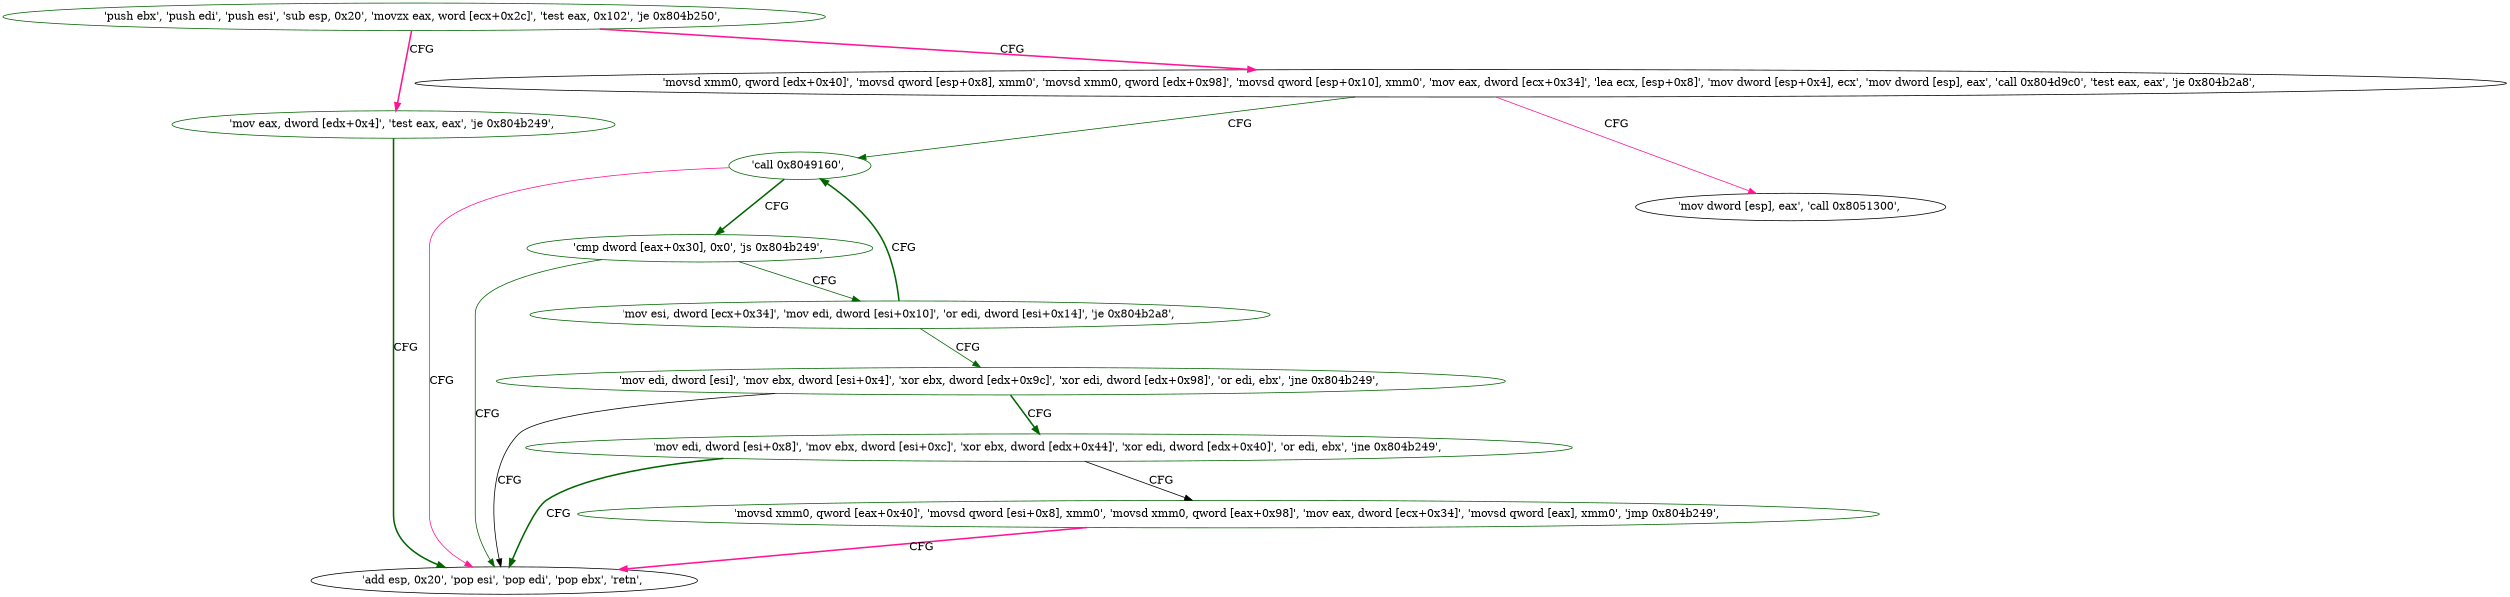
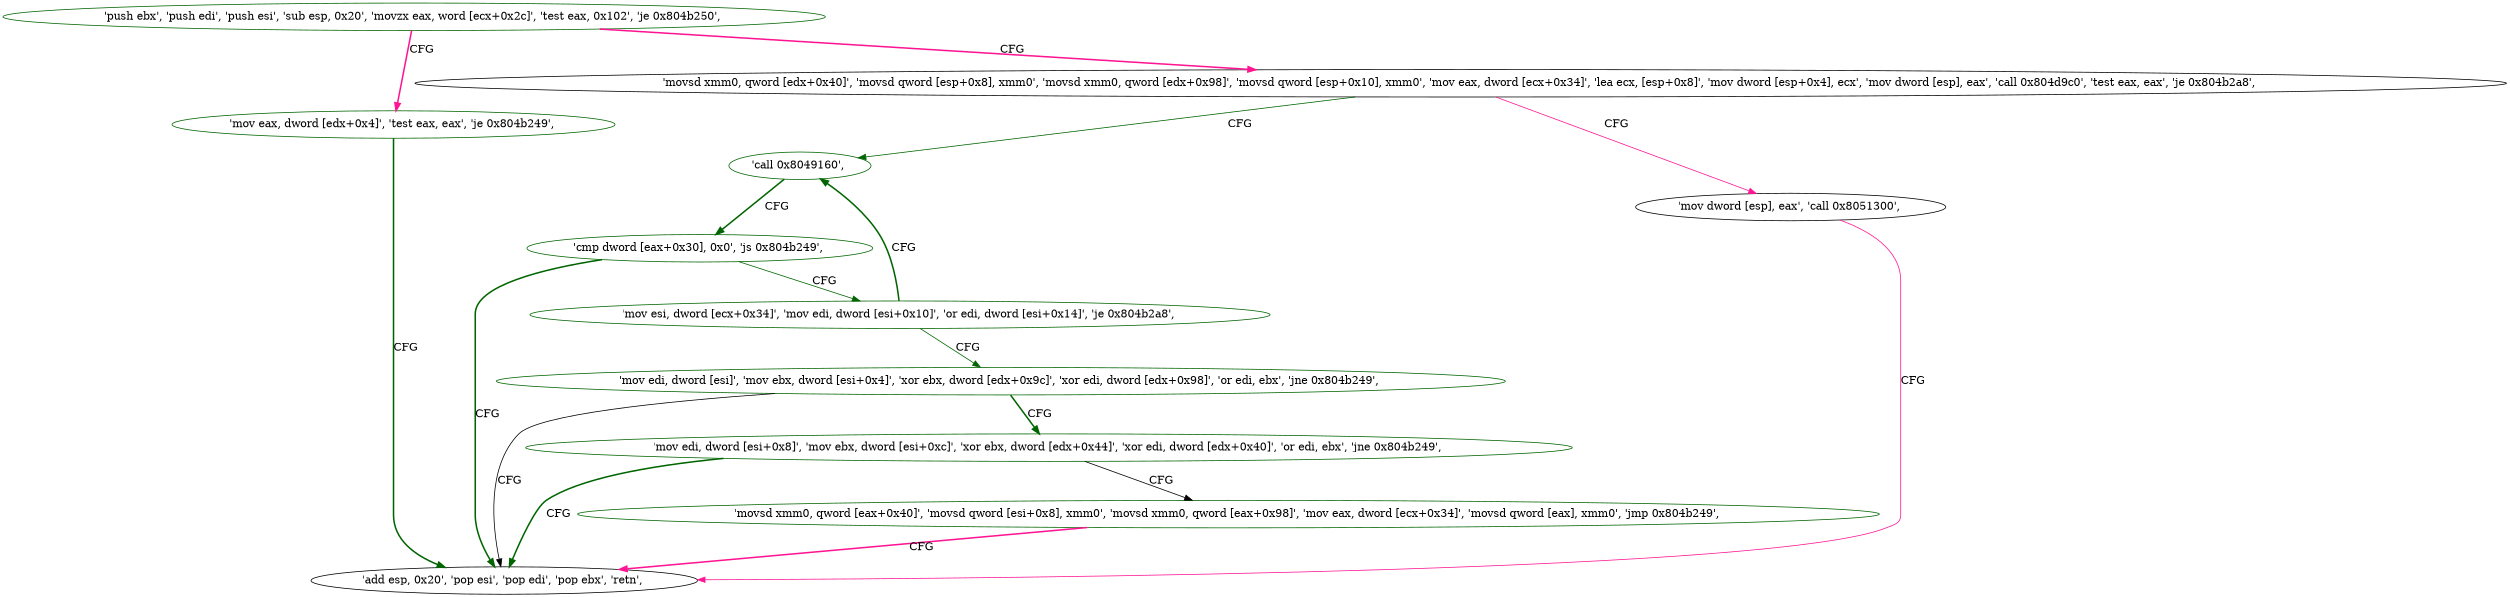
edge "'call 0x8049160'," -> "'add esp, 0x20', 'pop esi', 'pop edi', 'pop ebx', 'retn',": now "'mov dword [esp], eax', 'call 0x8051300'," -> "'add esp, 0x20', 'pop esi', 'pop edi', 'pop ebx', 'retn',"
edge "'cmp dword [eax+0x30], 0x0', 'js 0x804b249'," -> "'add esp, 0x20', 'pop esi', 'pop edi', 'pop ebx', 'retn',": style solid -> bold
